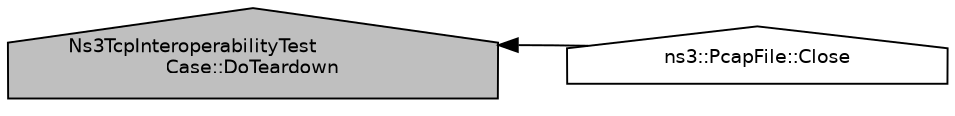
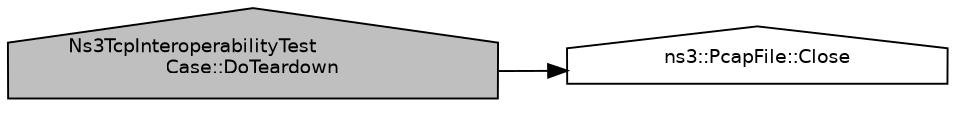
edge "ns3::PcapFile::Close" -> "Ns3TcpInteroperabilityTest Case::DoTeardown": reversed
